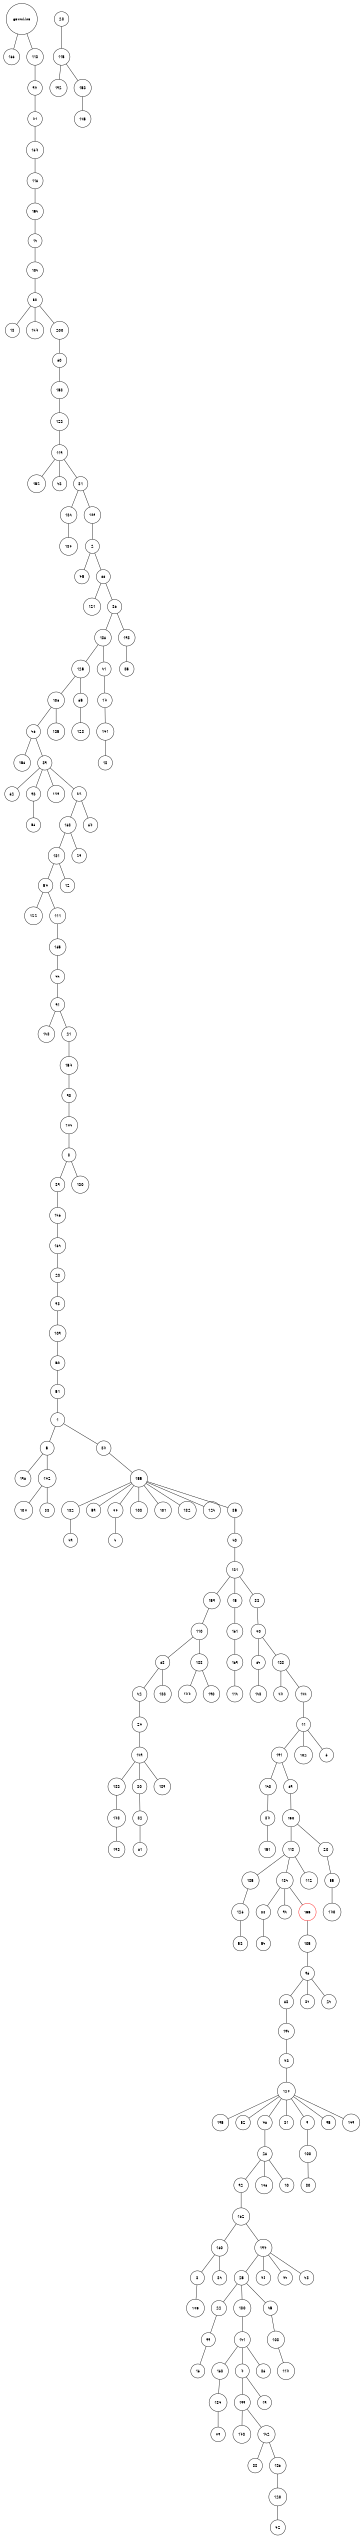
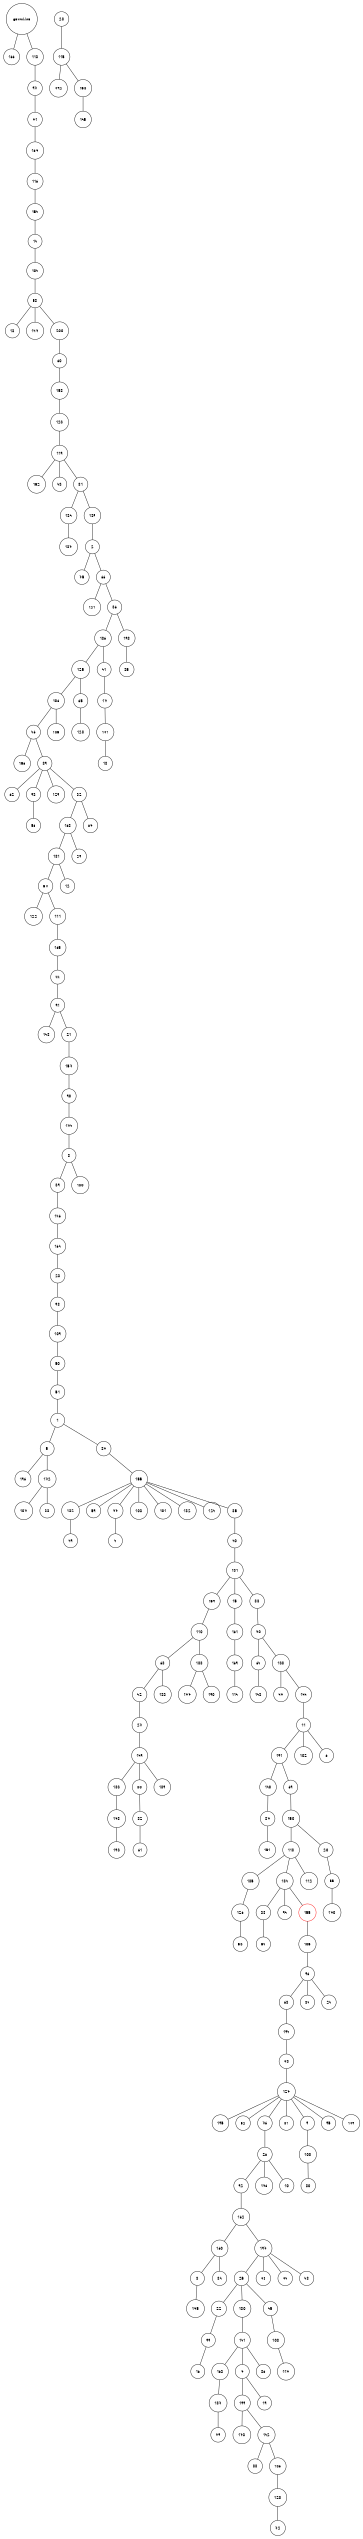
node "192": label "192" -> "792"
